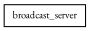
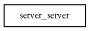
node "broadcast_server": label "broadcast_server" -> "server_server"
